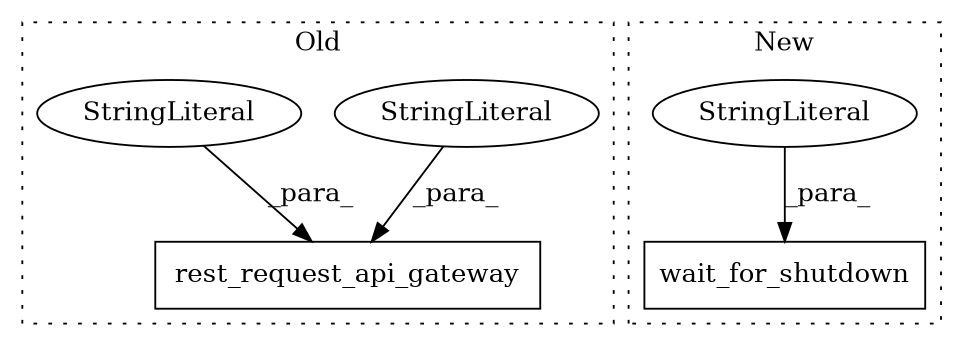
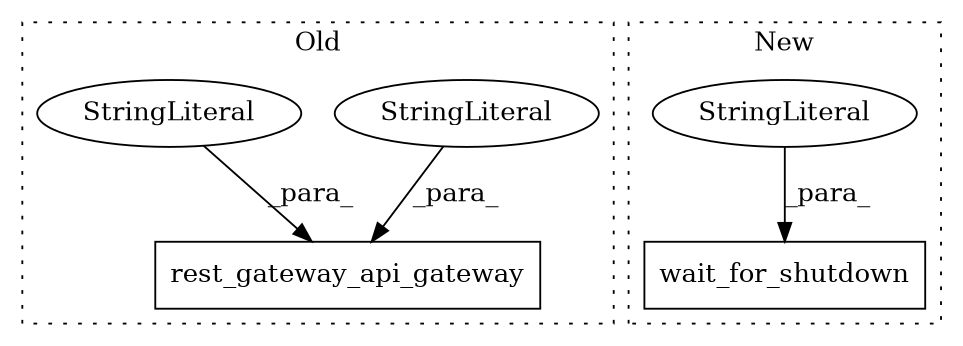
node "rest_request_api_gateway": label "rest_request_api_gateway" -> "rest_gateway_api_gateway"
